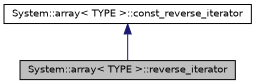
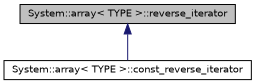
edge "System::array< TYPE >::reverse_iterator" -> "System::array< TYPE >::const_reverse_iterator": reversed
